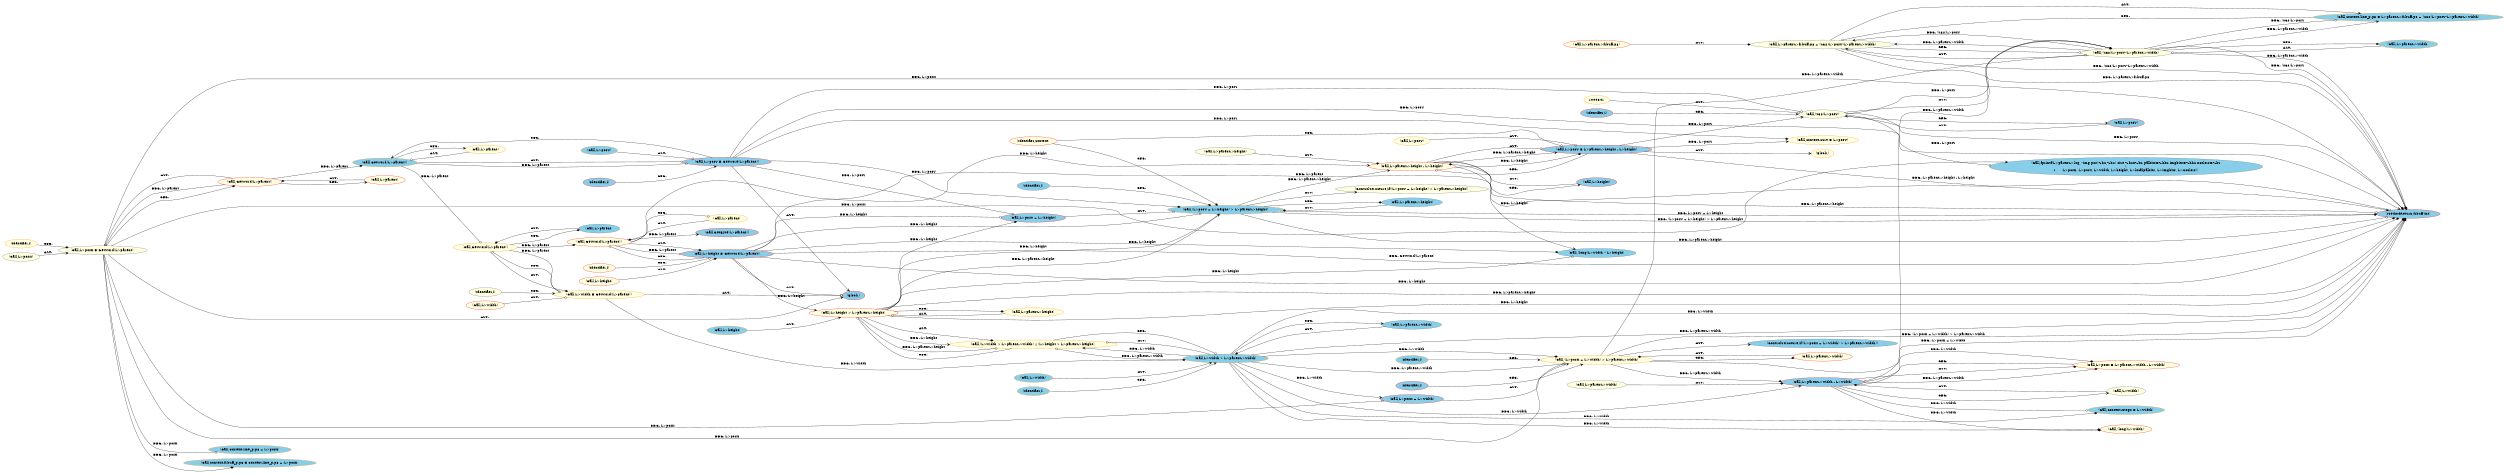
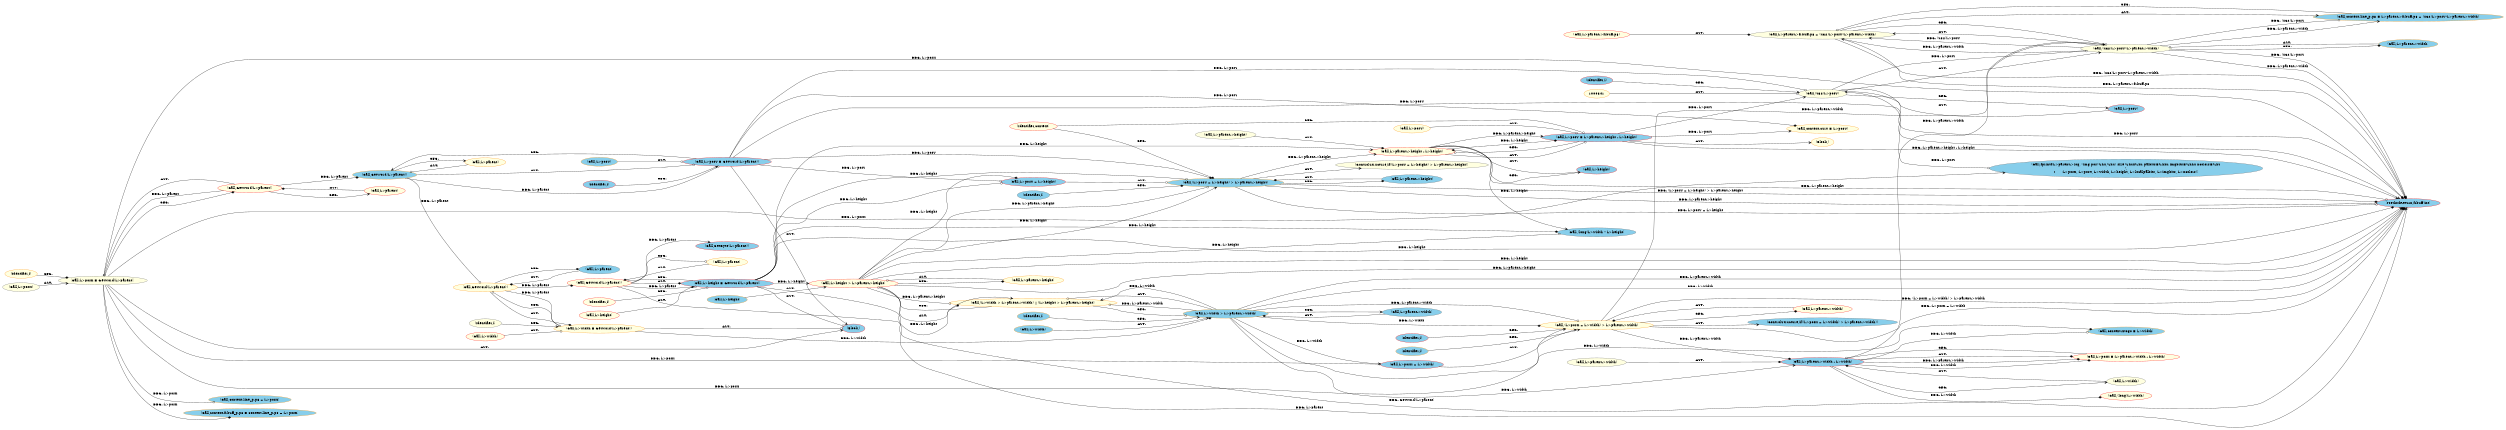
edge "(Call,i->width > i->parent->width)" -> "(Call,(long)i->width)": removed, label "DDG: i->width"
